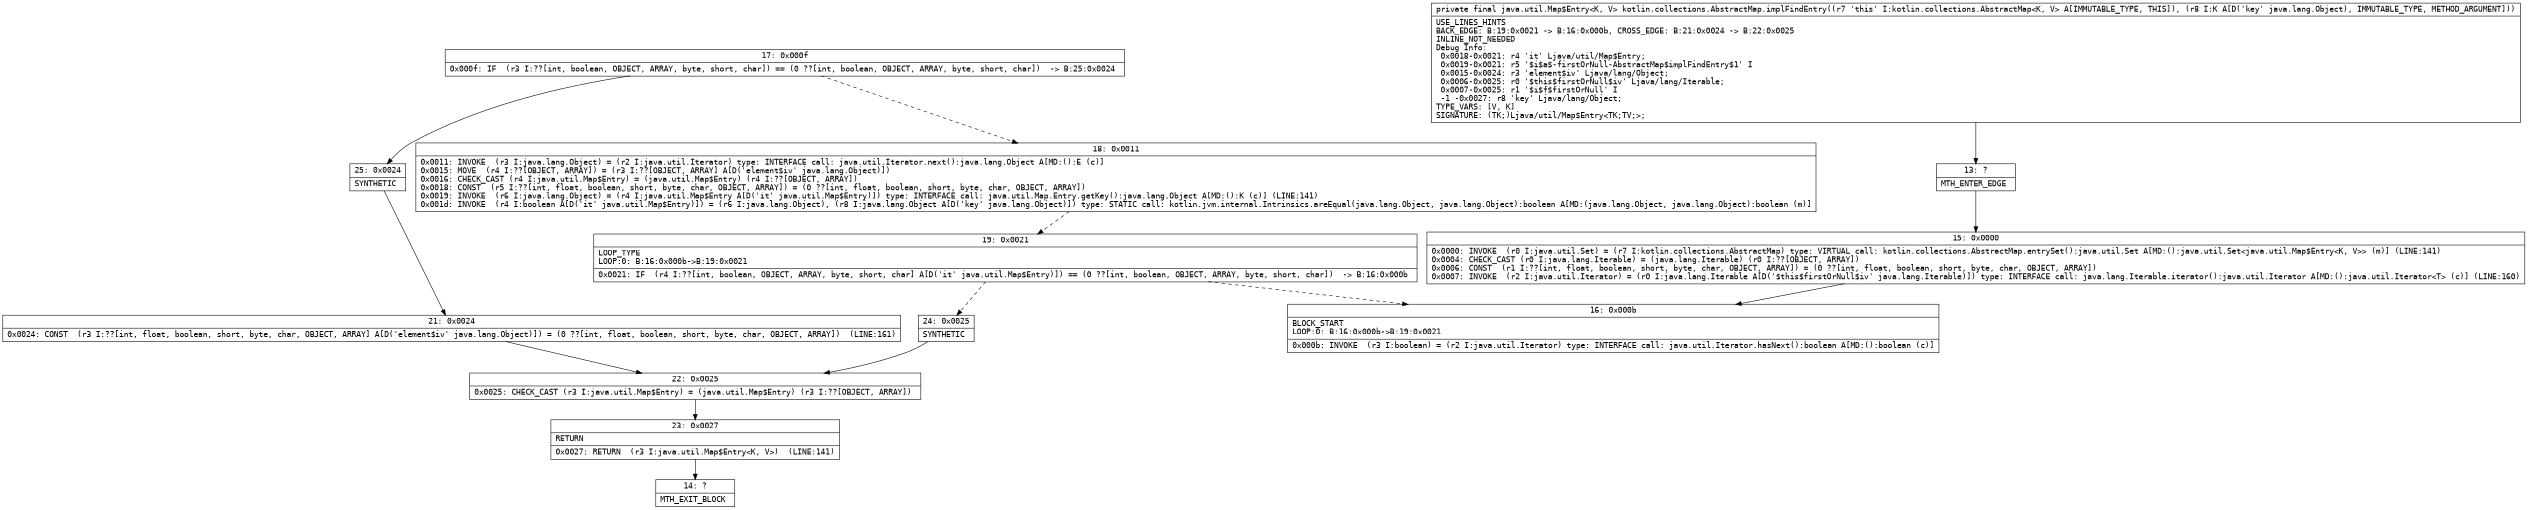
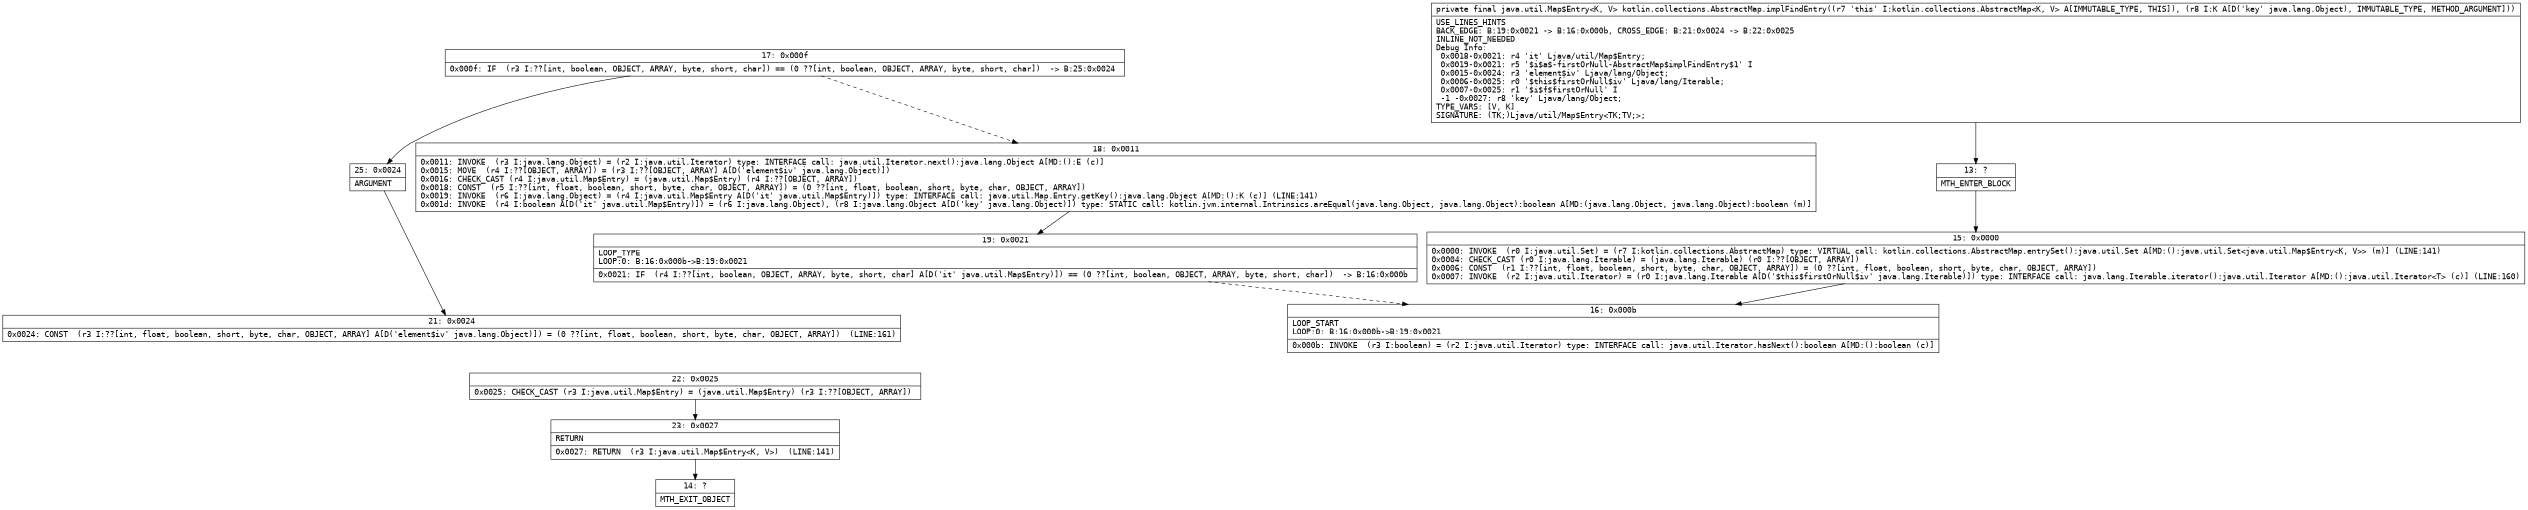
node "25: 0x0024": text "SYNTHETIC" -> "ARGUMENT"
node "13: ?": text "MTH_ENTER_EDGE" -> "MTH_ENTER_BLOCK"
edge "18: 0x0011" -> "19: 0x0021": style dashed -> solid
node "16: 0x000b": text "BLOCK_START" -> "LOOP_START"
node "24: 0x0025": removed
edge "21: 0x0024" -> "22: 0x0025": removed
node "14: ?": text "MTH_EXIT_BLOCK" -> "MTH_EXIT_OBJECT"
